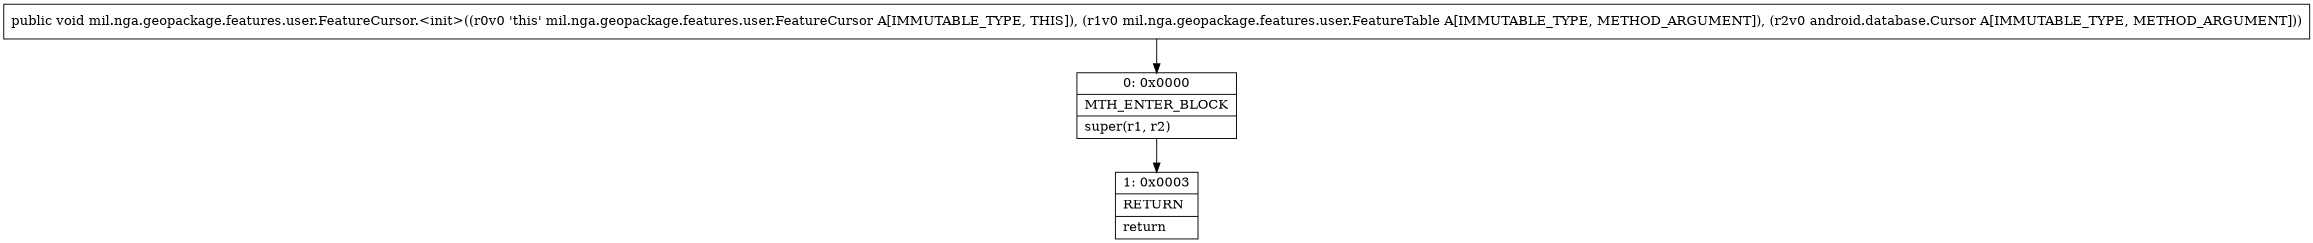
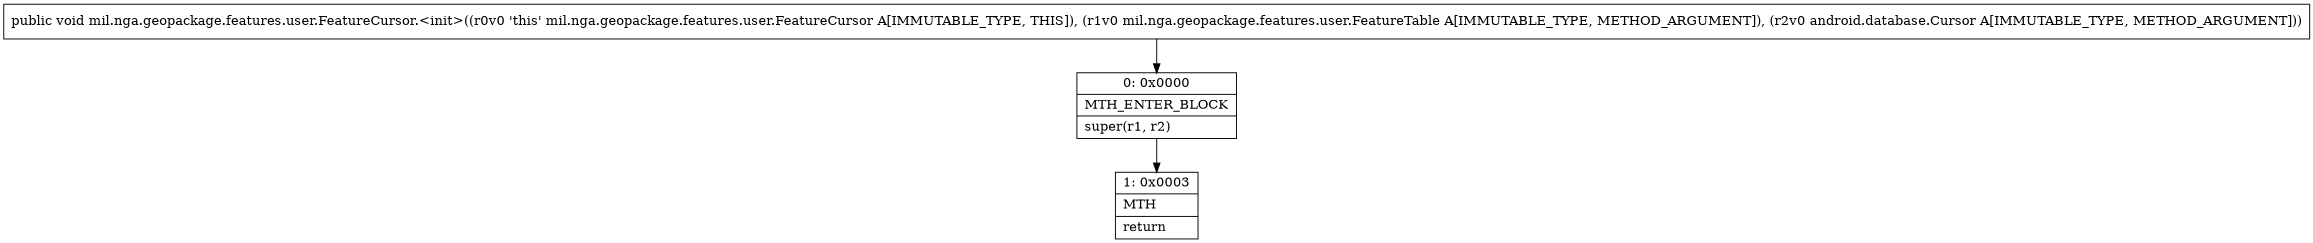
node "1: 0x0003": text "RETURN" -> "MTH"
